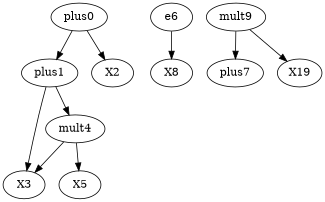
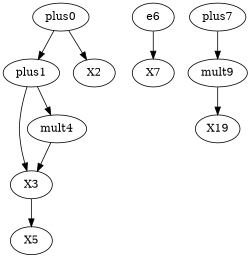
edge "mult9" -> "plus7": reversed
node "X8": label "X8" -> "X7"
edge "mult4" -> "X5": now "X3" -> "X5"
